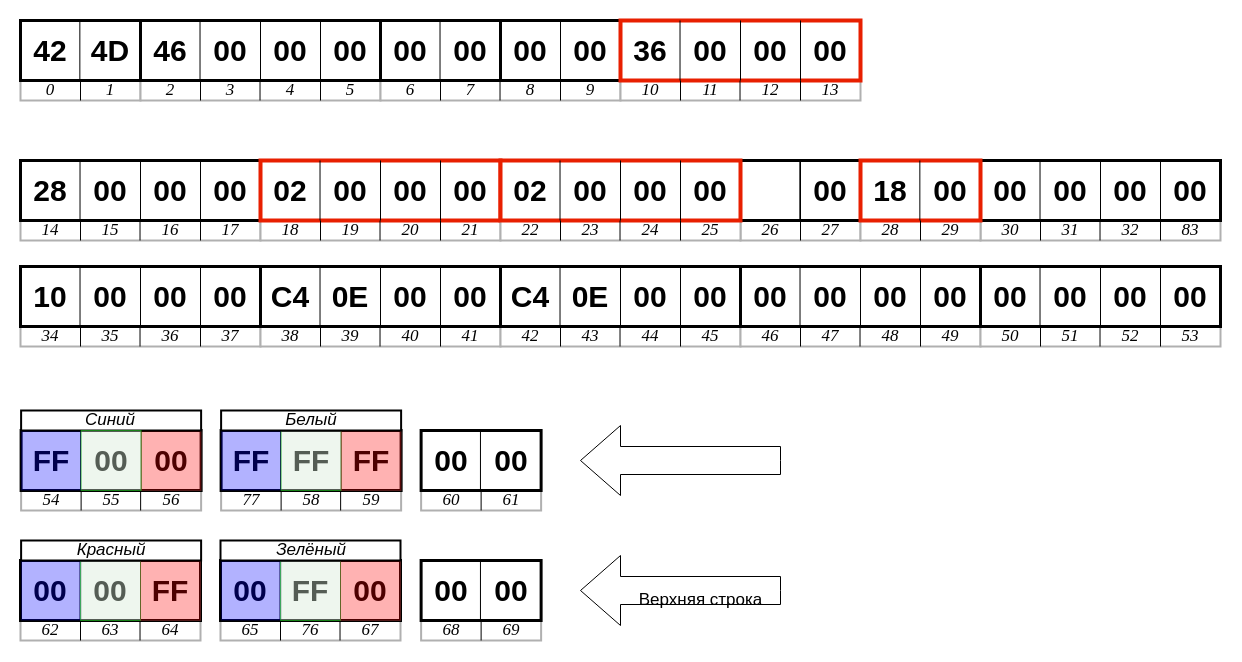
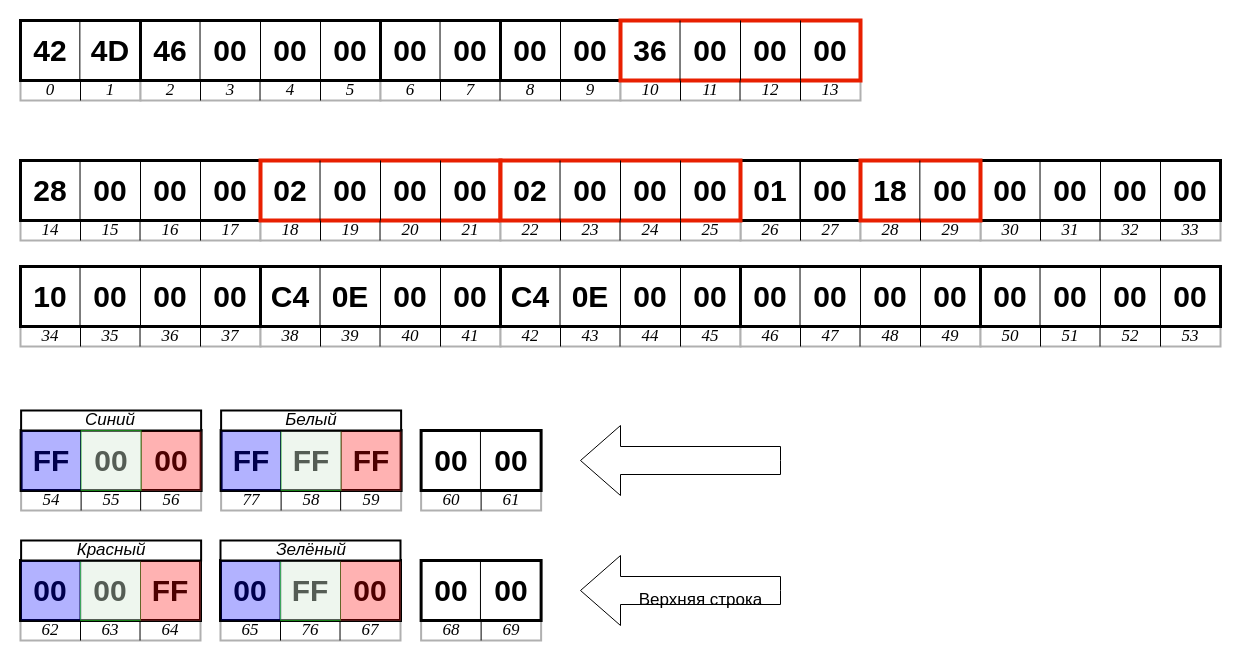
node "01": added
node "83": label "83" -> "33"
